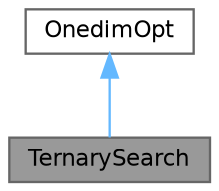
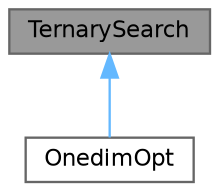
edge "TernarySearch" -> "OnedimOpt": reversed
